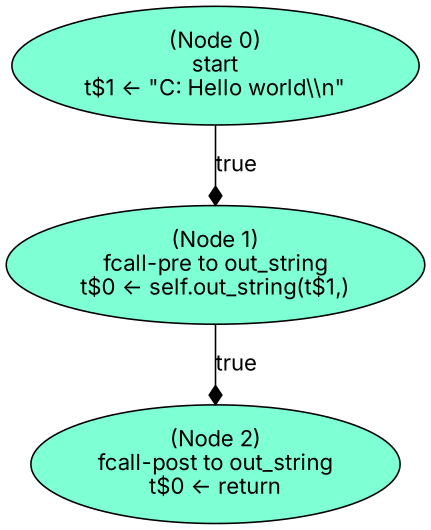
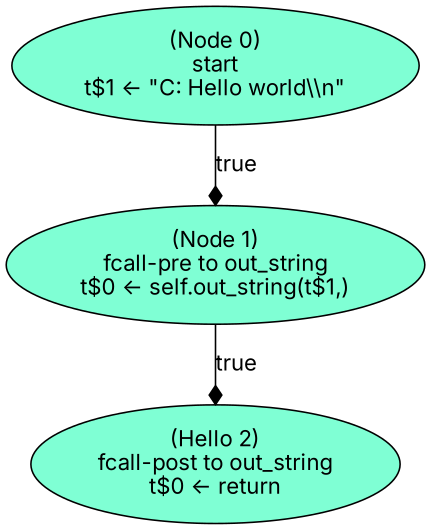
node "(Node 2) fcall-post to out_string t$0 <- return": label "(Node 2) fcall-post to out_string t$0 <- return" -> "(Hello 2) fcall-post to out_string t$0 <- return"
